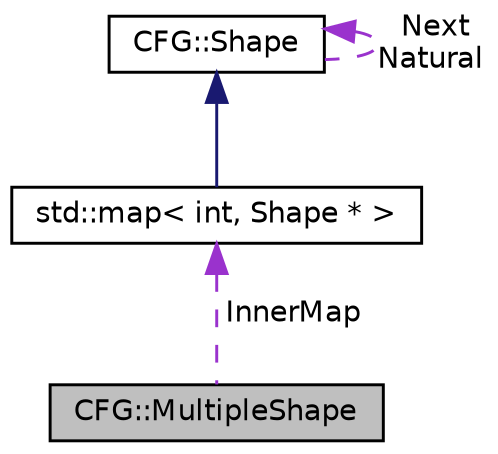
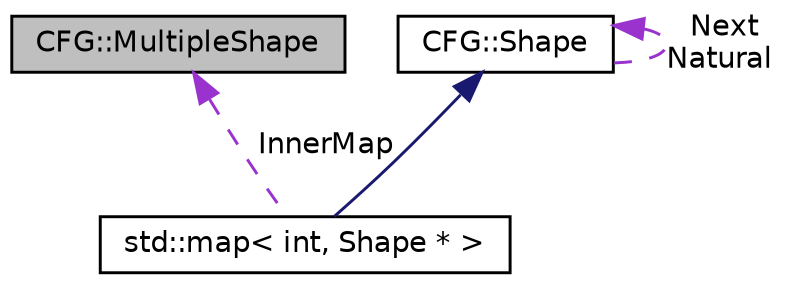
edge "CFG::MultipleShape" -> "std::map< int, Shape * >": reversed
